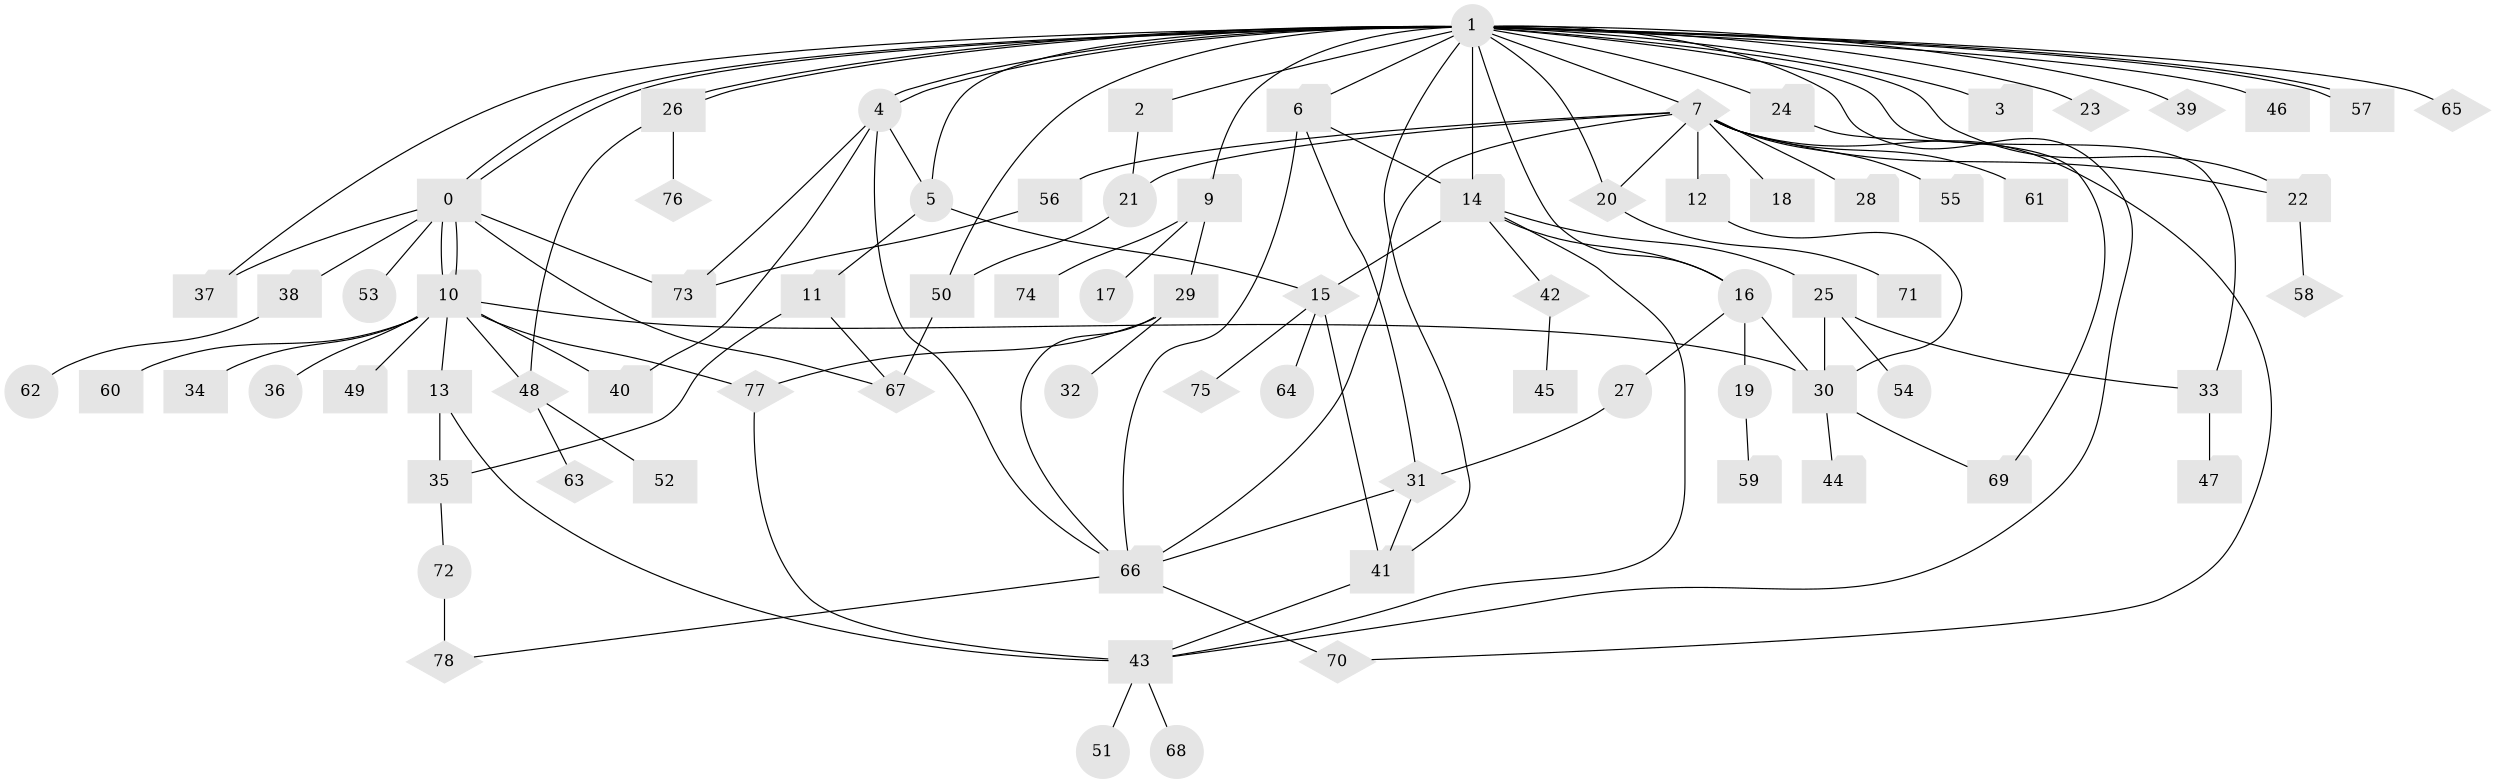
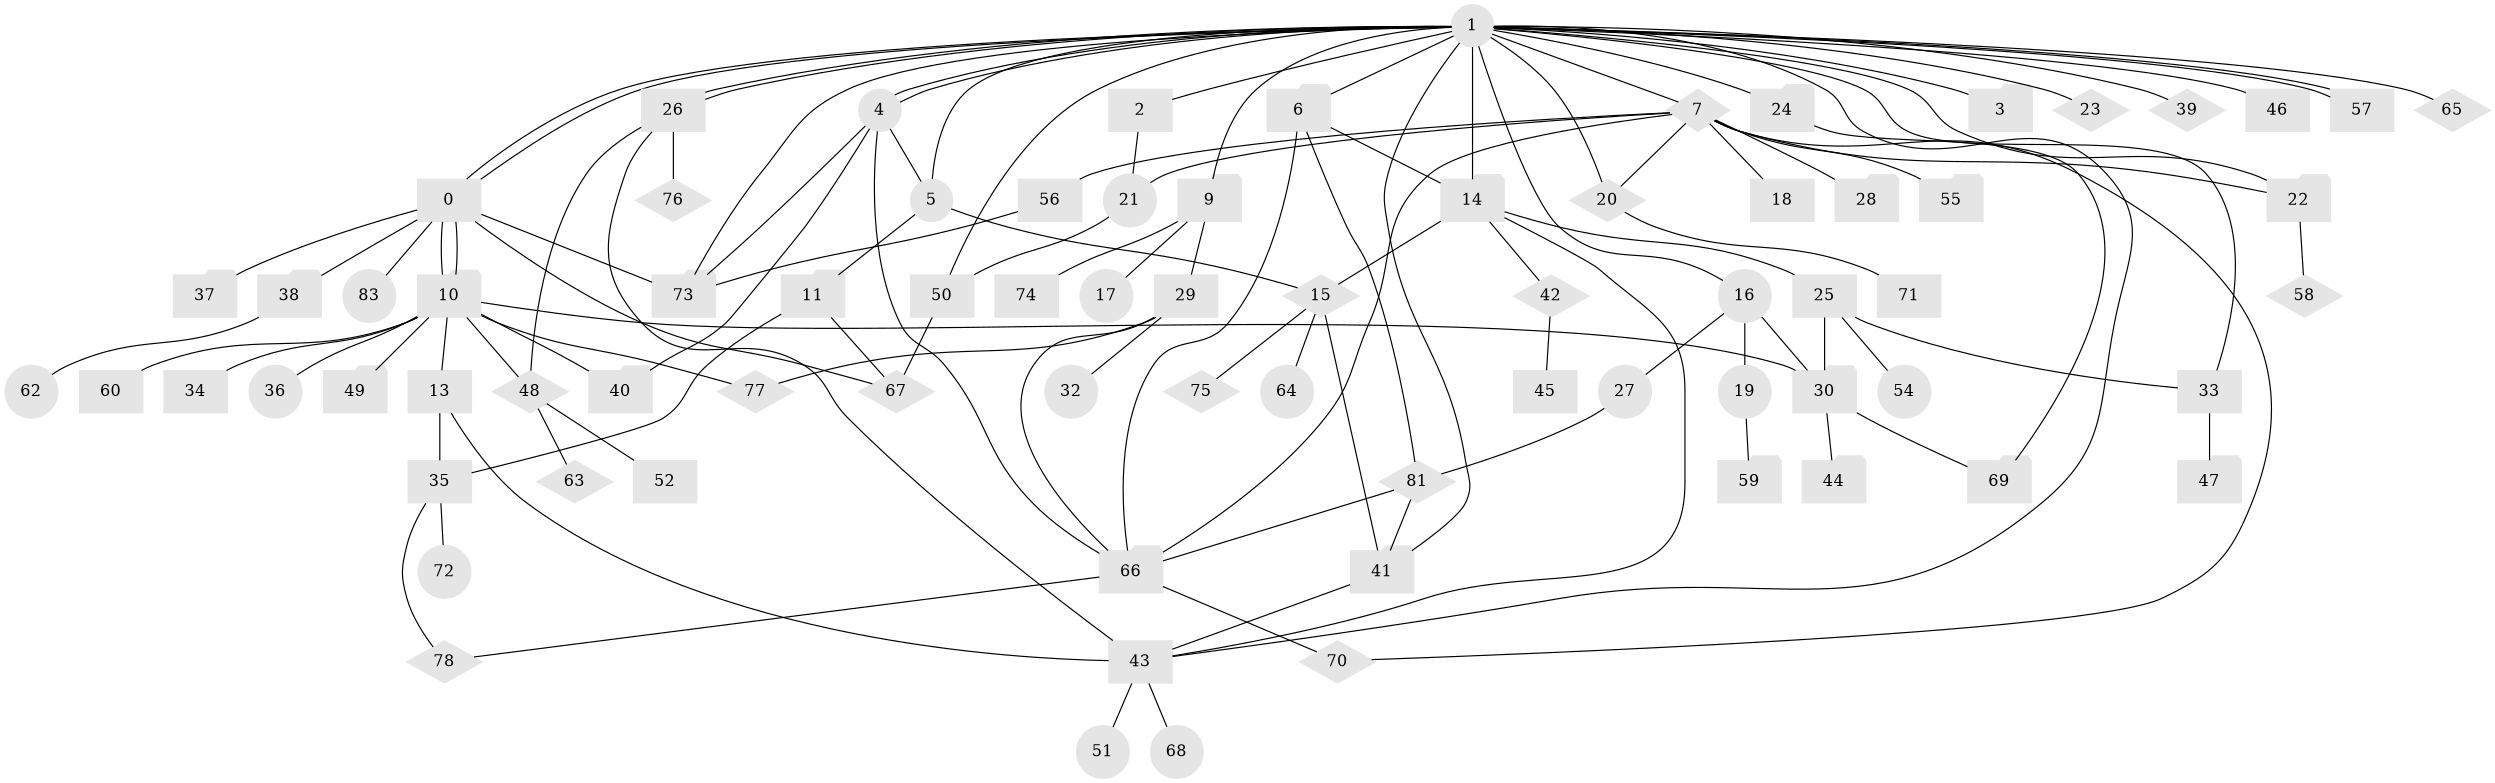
edge "1" -- "37": now "1" -- "73"
node "12": removed
node "61": removed
edge "14" -- "16": removed
node "53": label "53" -> "83"
node "31": label "31" -> "81"
edge "72" -- "78": now "35" -- "78"
edge "77" -- "43": now "26" -- "43"
